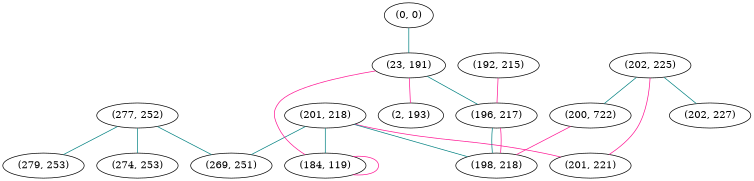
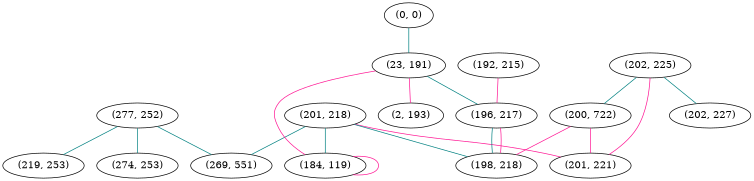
edge "(200, 722)" -- "(201, 221)": added
node "(279, 253)": label "(279, 253)" -> "(219, 253)"
node "(269, 251)": label "(269, 251)" -> "(269, 551)"
